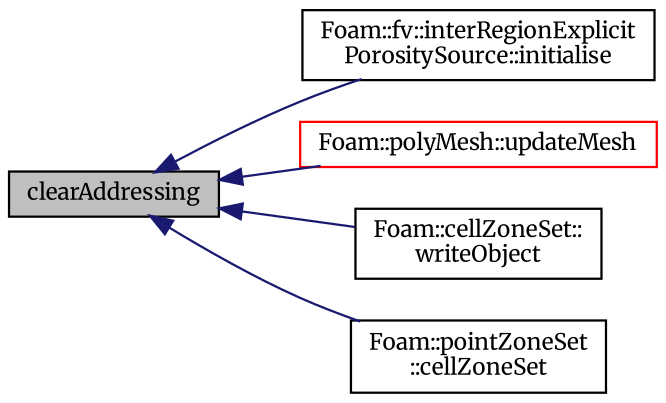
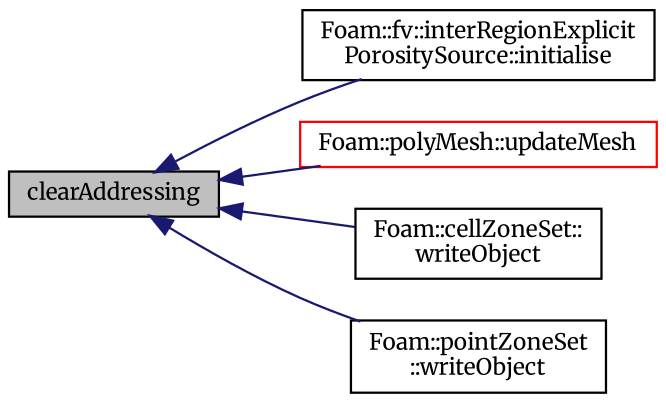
node "Foam::pointZoneSet ::cellZoneSet": label "Foam::pointZoneSet ::cellZoneSet" -> "Foam::pointZoneSet ::writeObject"
